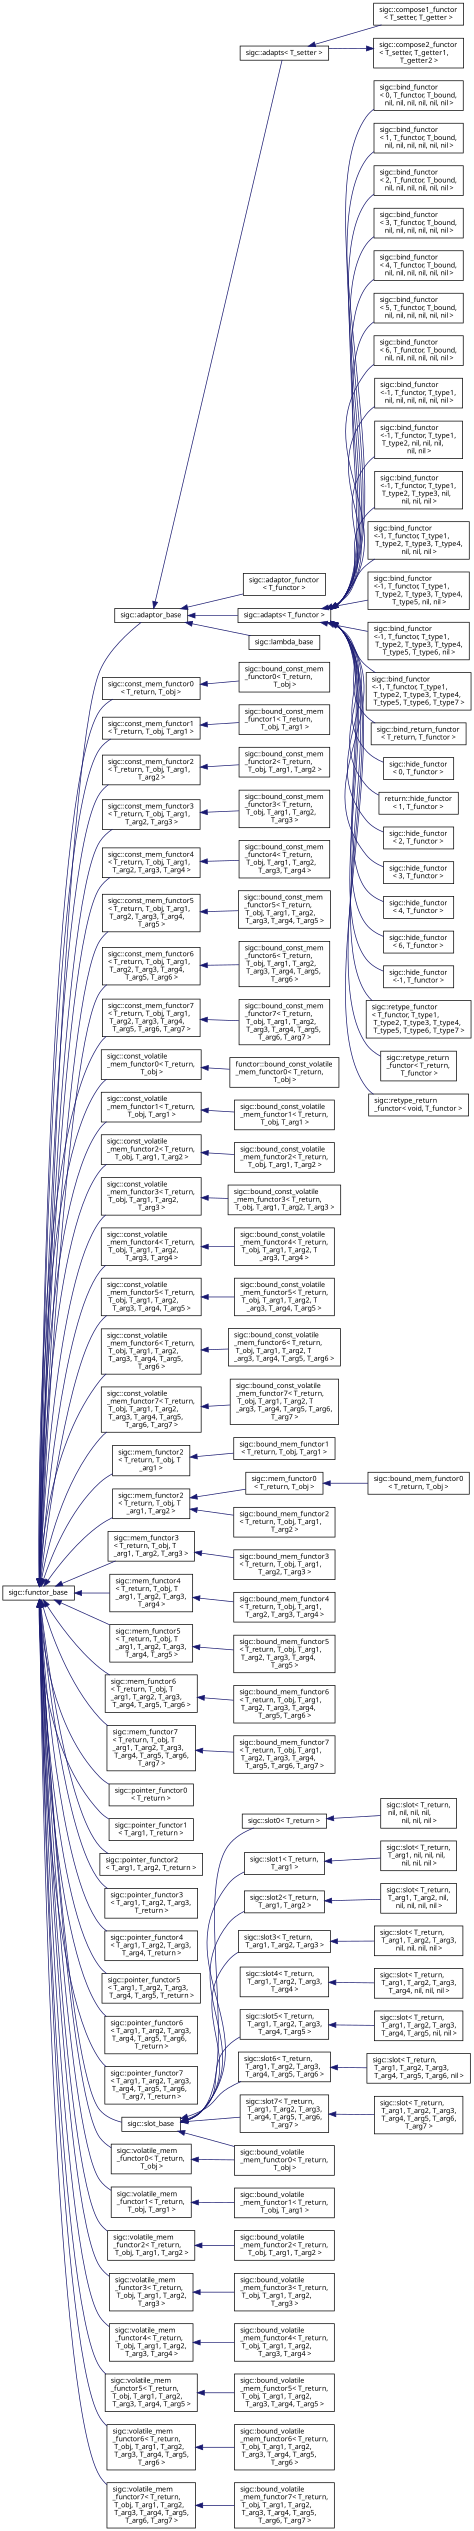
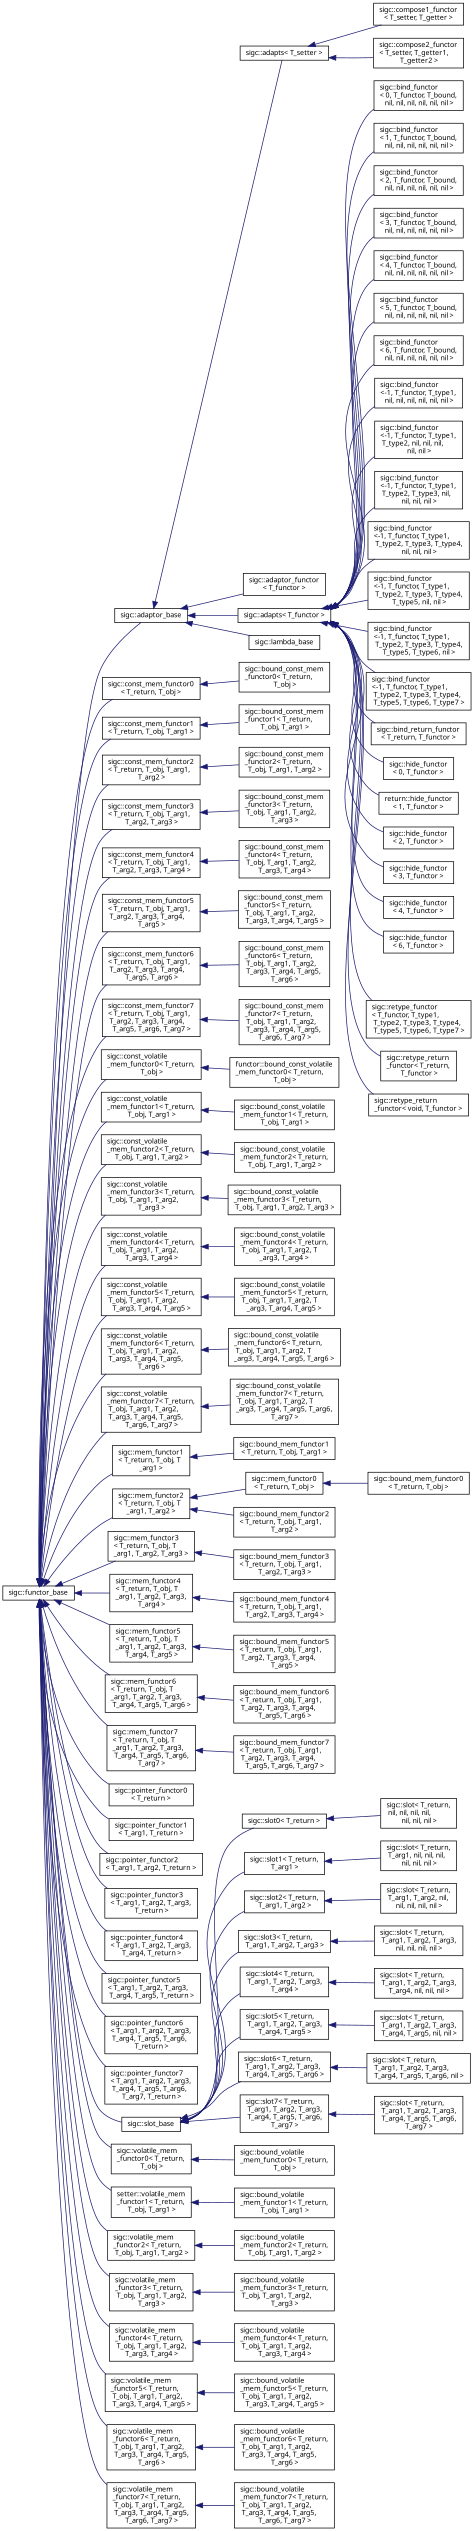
edge "sigc::adapts< T_setter >" -> "sigc::compose2_functor < T_setter, T_getter1, T_getter2 >": reversed
node "sigc::hide_functor <-1, T_functor >": removed
node "sigc::mem_functor2 < T_return, T_obj, T _arg1 >": label "sigc::mem_functor2 < T_return, T_obj, T _arg1 >" -> "sigc::mem_functor1 < T_return, T_obj, T _arg1 >"
edge "sigc::bound_volatile _mem_functor0< T_return, T_obj >" -> "sigc::slot_base": now "sigc::slot4< T_return, T_arg1, T_arg2, T_arg3, T_arg4 >" -> "sigc::slot_base"
node "sigc::volatile_mem _functor1< T_return, T_obj, T_arg1 >": label "sigc::volatile_mem _functor1< T_return, T_obj, T_arg1 >" -> "setter::volatile_mem _functor1< T_return, T_obj, T_arg1 >"
